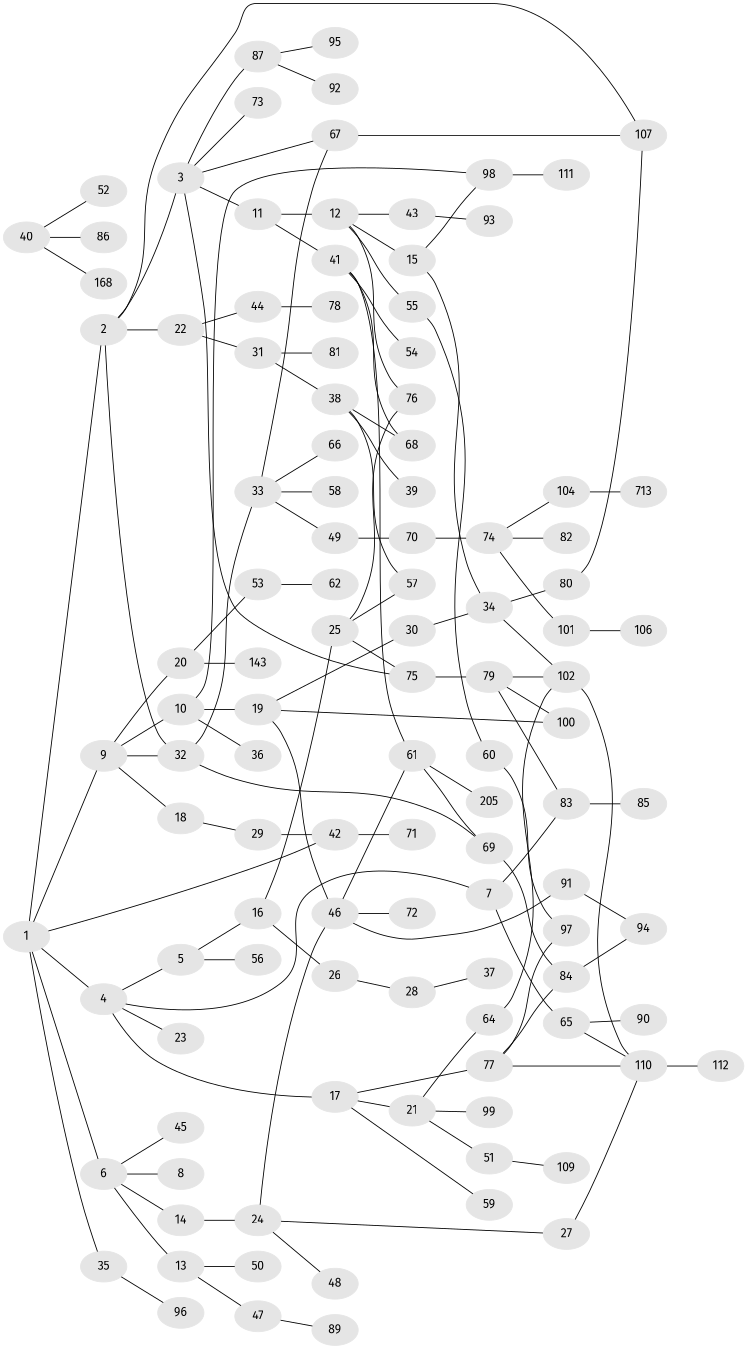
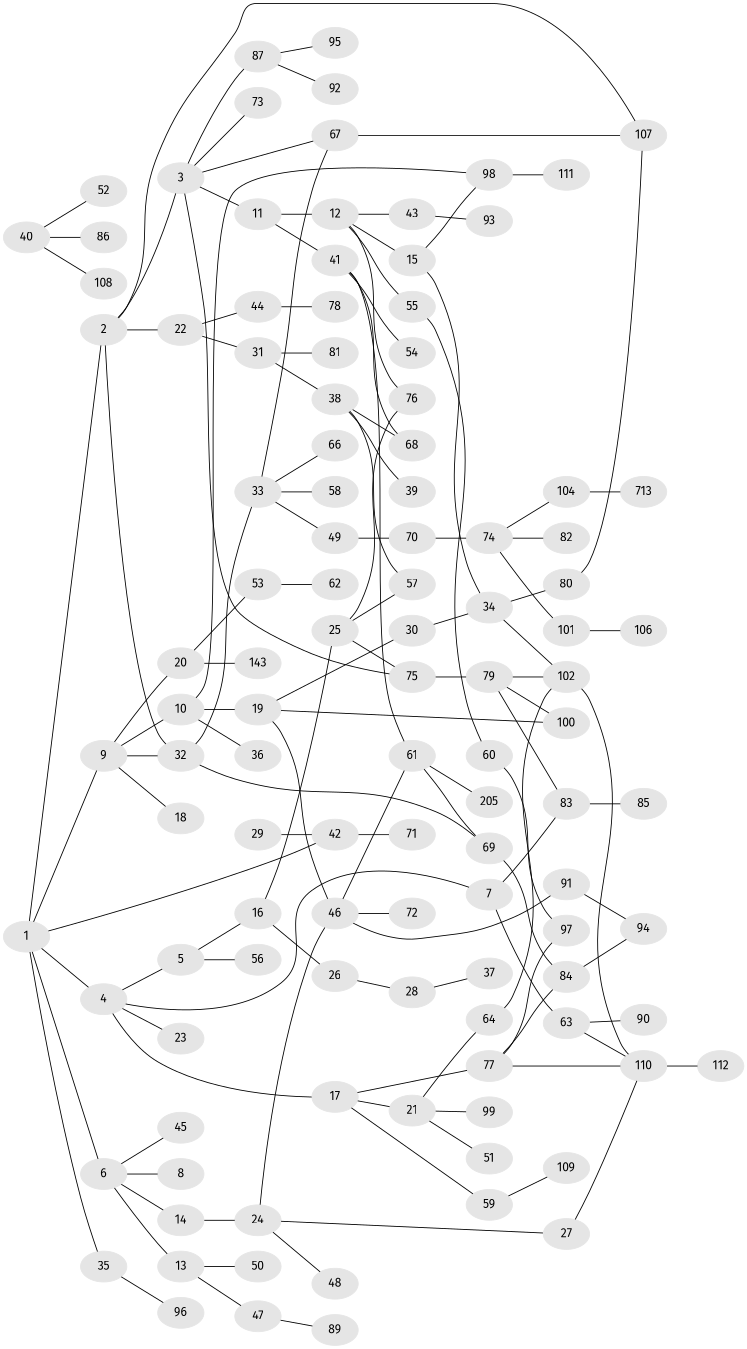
node "168": label "168" -> "108"
edge "18" -- "29": removed
node "65": label "65" -> "63"
edge "51" -- "109": now "59" -- "109"
